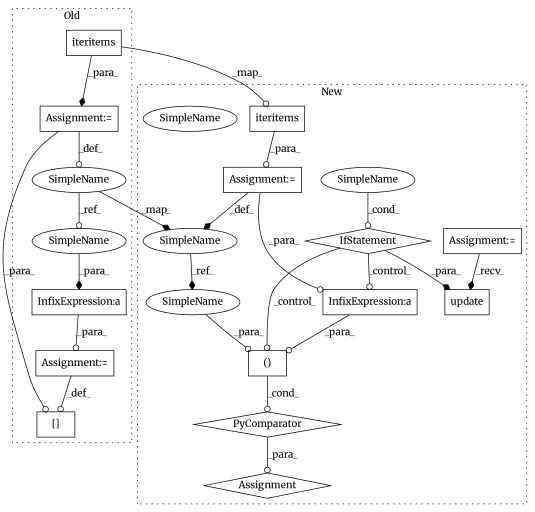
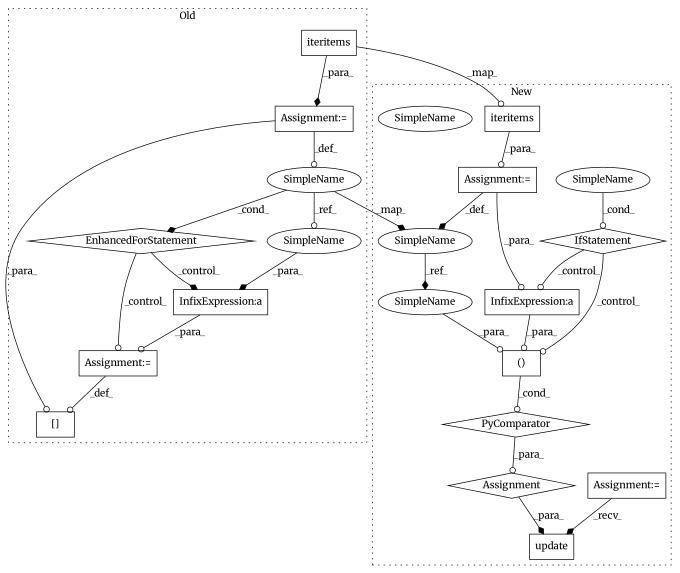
node "EnhancedForStatement": added
edge "IfStatement" -> "update": now "Assignment" -> "update"
